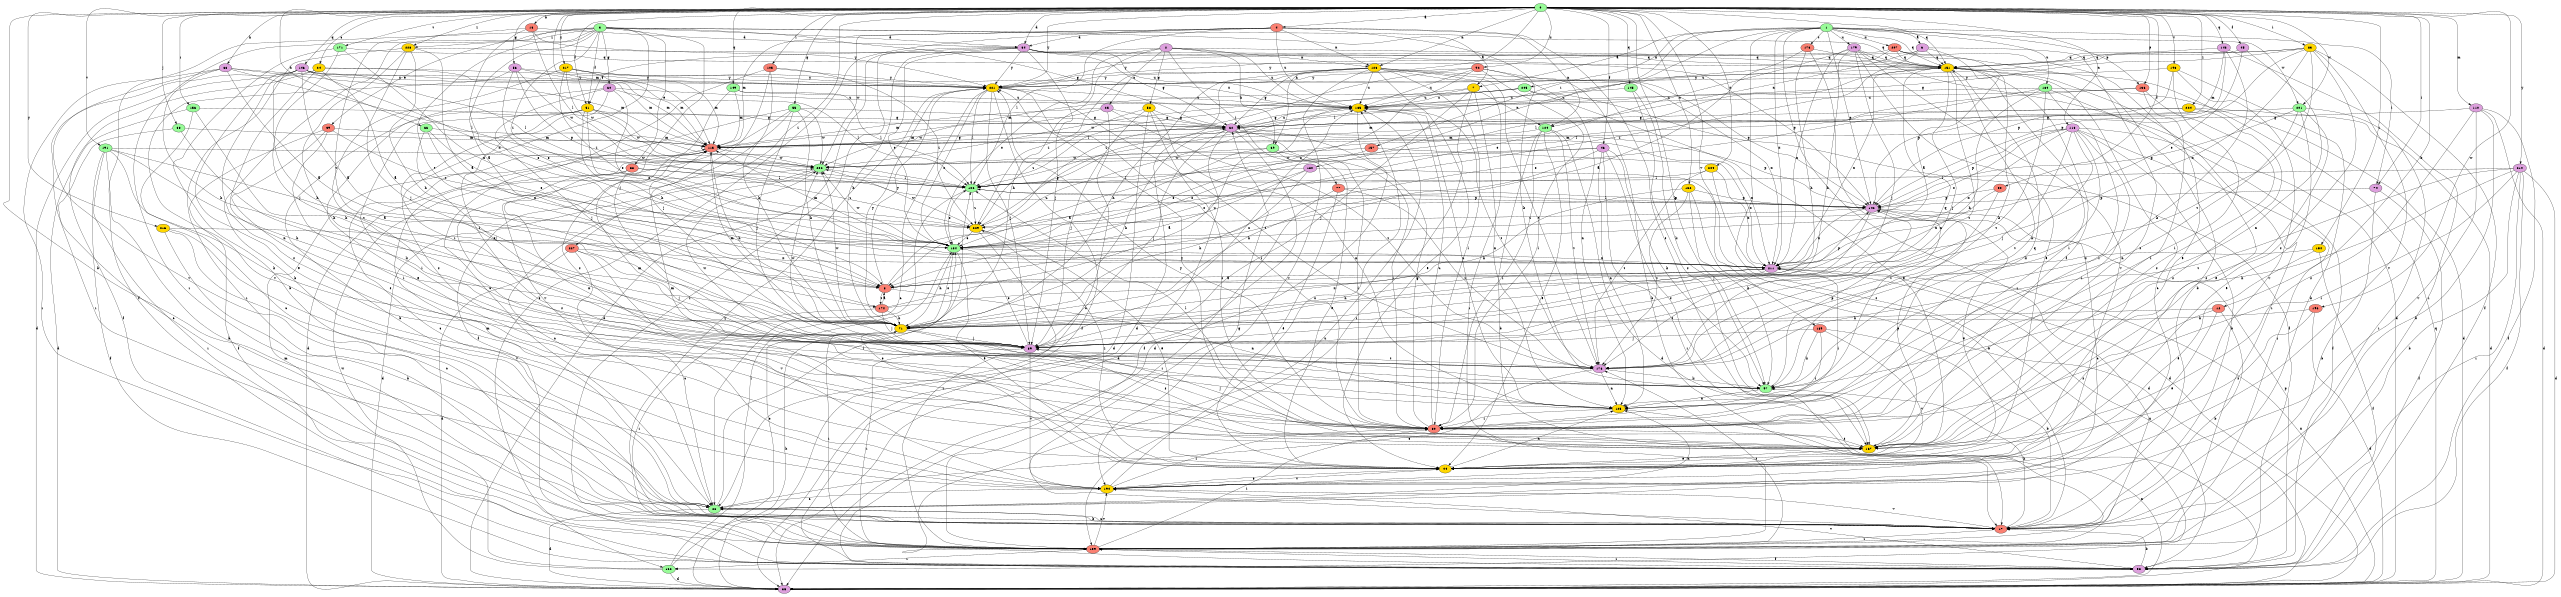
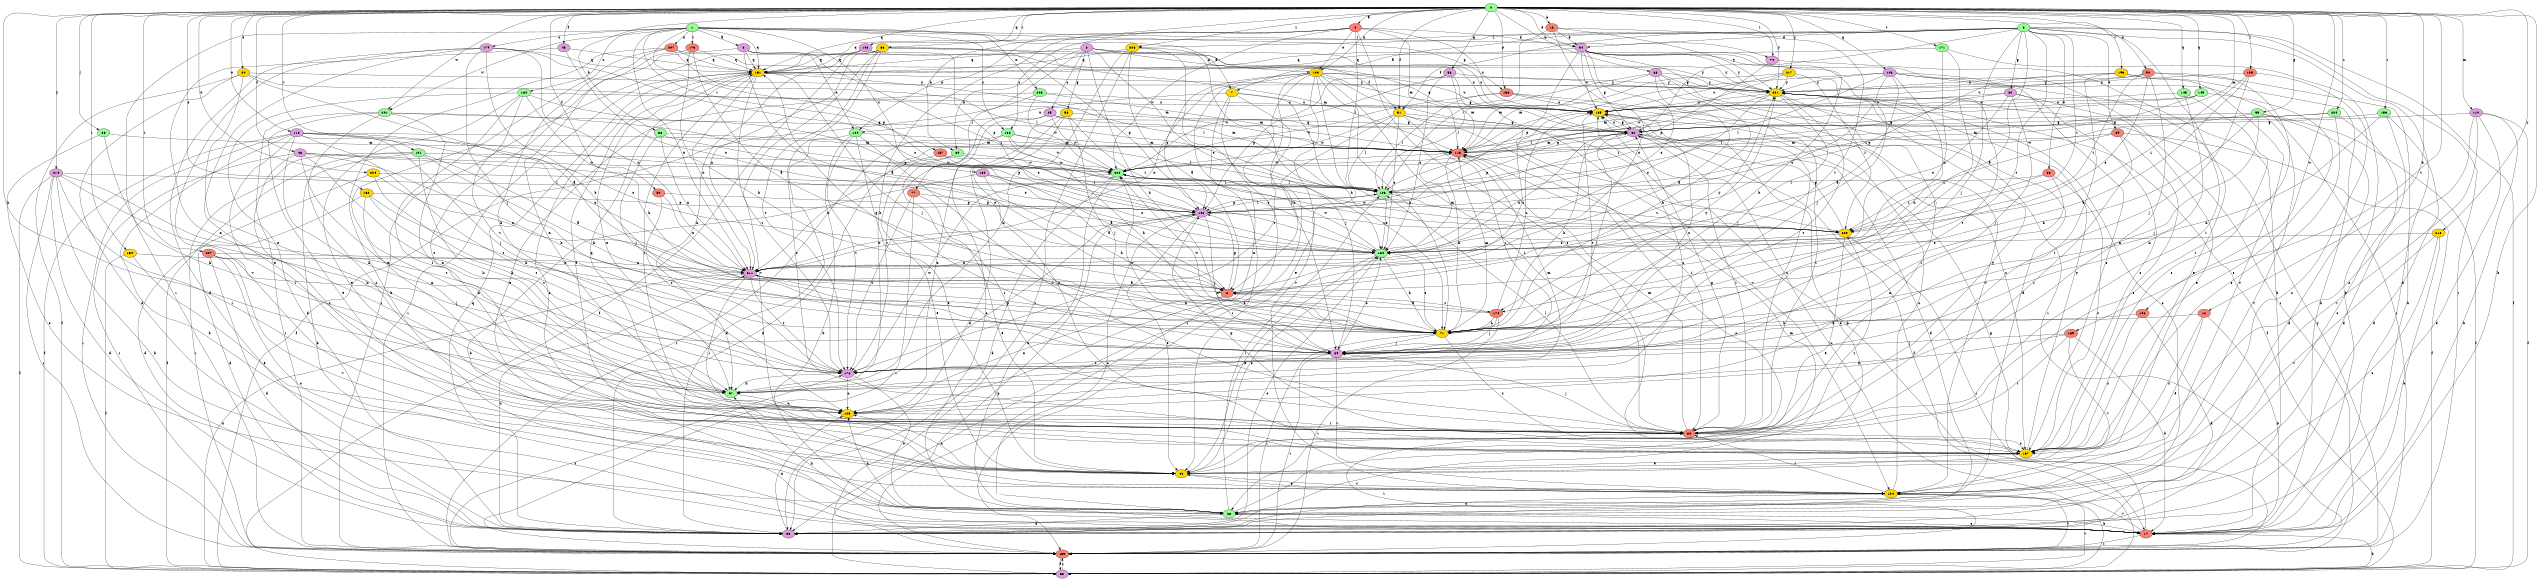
node "224": fillcolor gold -> palegreen
edge "136" -> "202": added, label "w"
edge "74" -> "53": removed, label "f"
edge "159" -> "162": reversed
